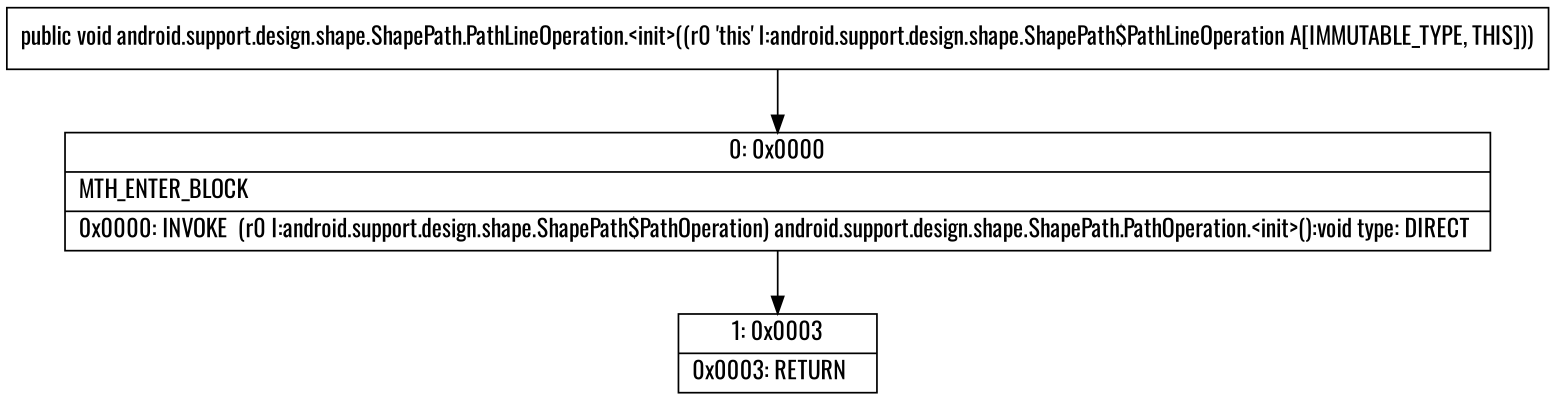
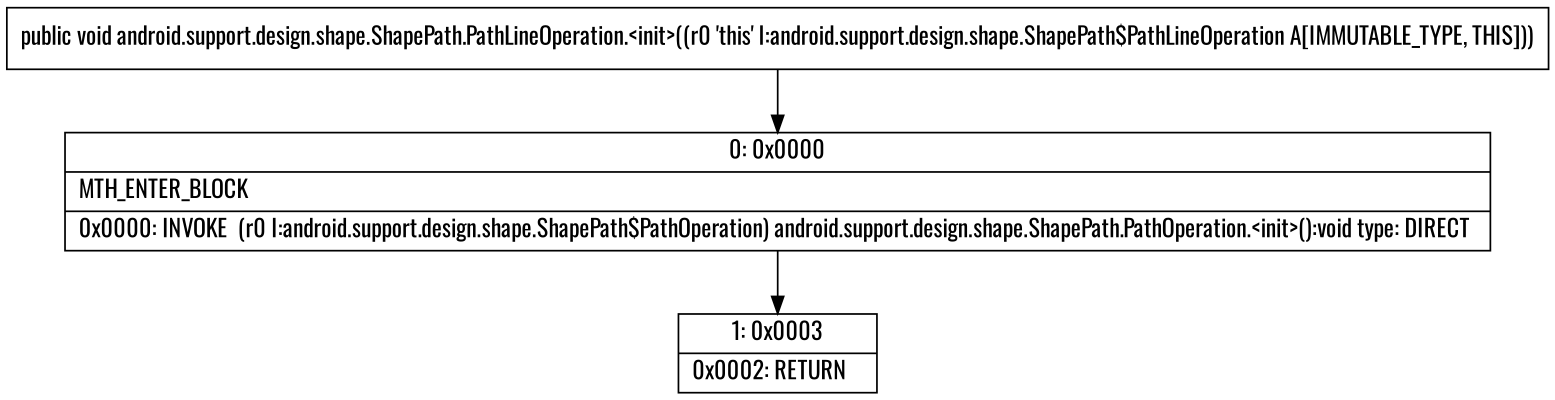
node "1: 0x0003": text "0x0003: RETURN" -> "0x0002: RETURN"
